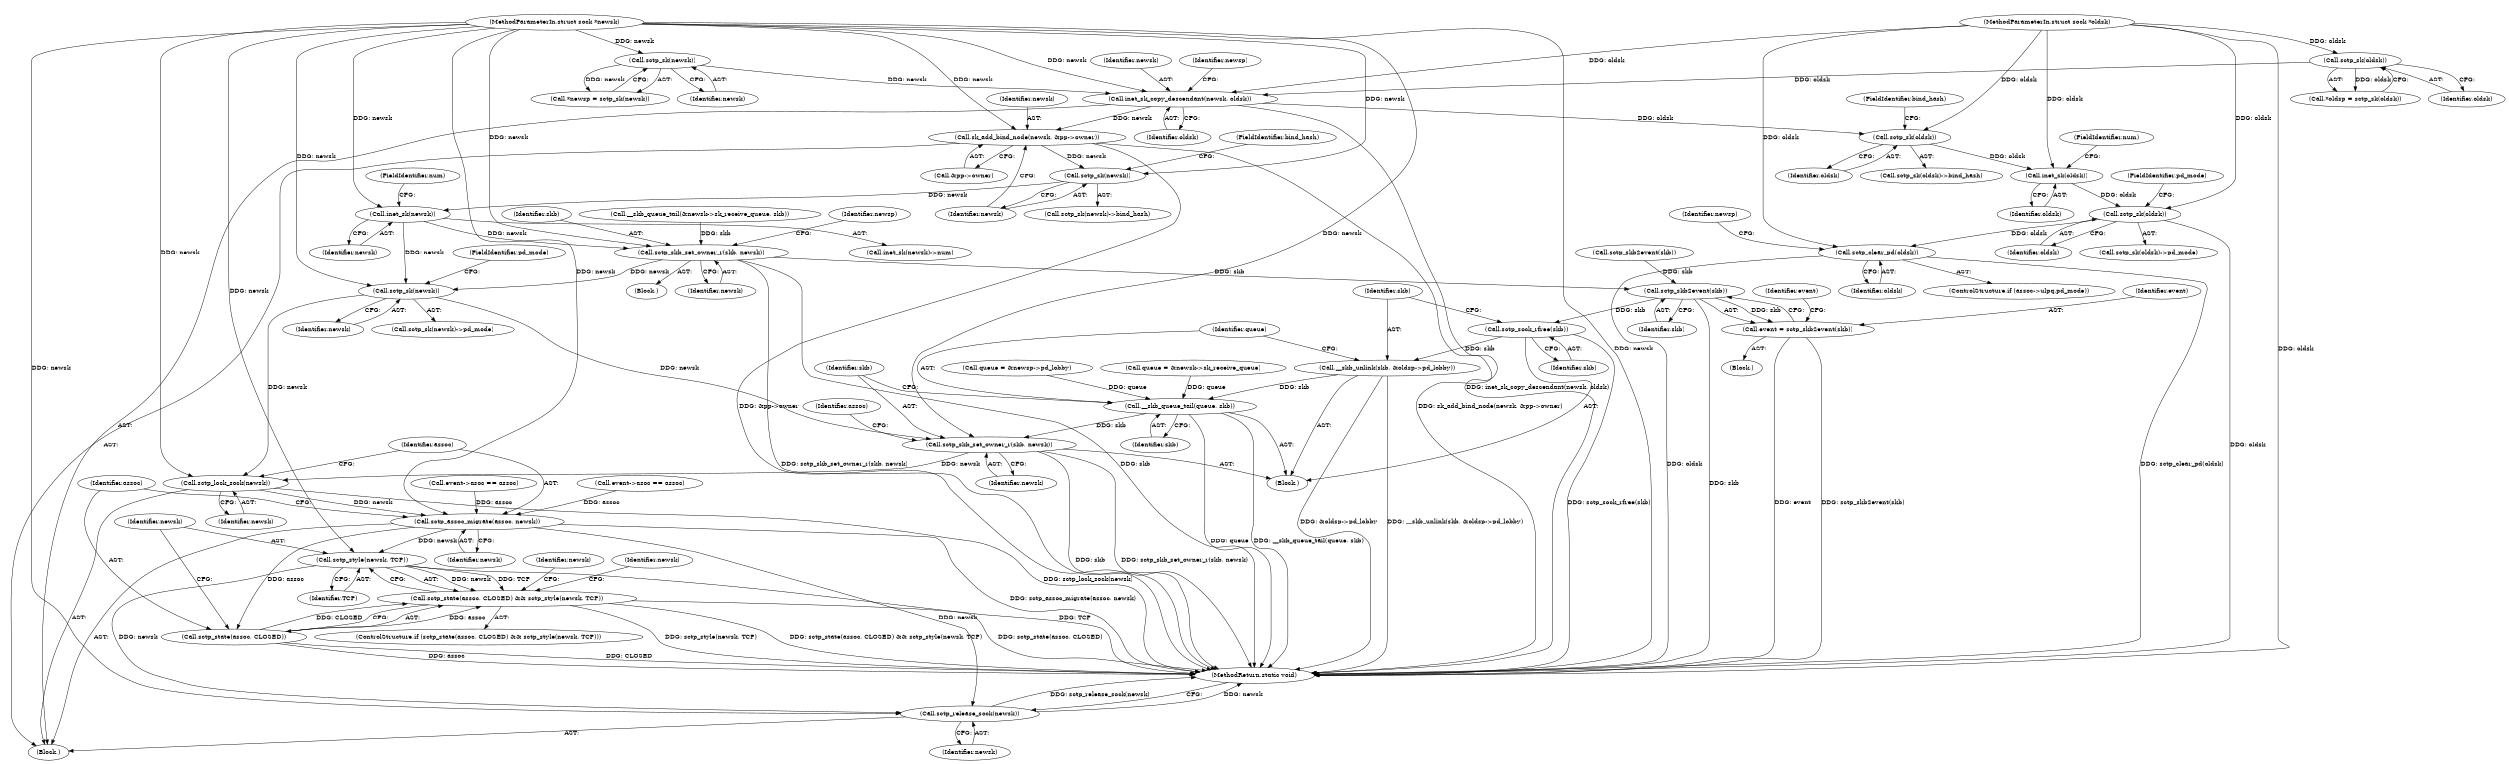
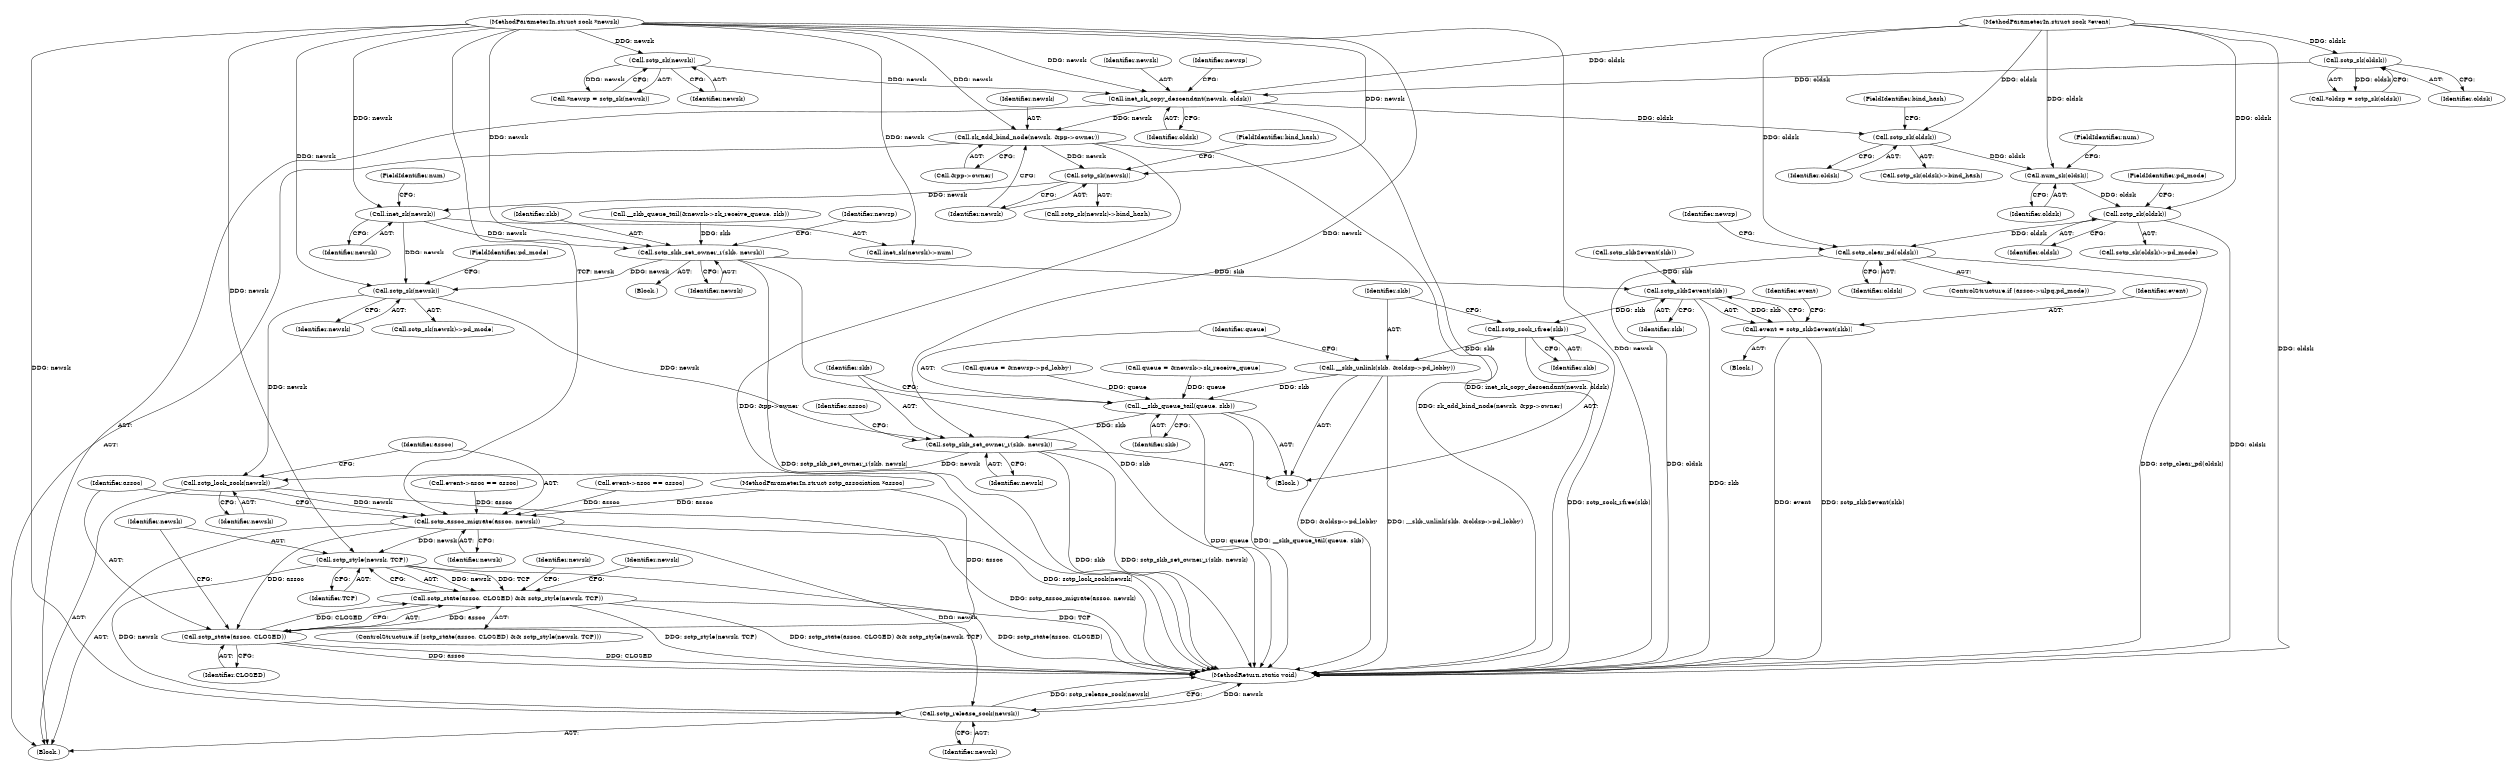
node "(MethodParameterIn,struct sock *oldsk)": label "(MethodParameterIn,struct sock *oldsk)" -> "(MethodParameterIn,struct sock *event)"
edge "(MethodParameterIn,struct sock *newsk)" -> "(Call,sctp_lock_sock(newsk))": now "(MethodParameterIn,struct sock *newsk)" -> "(Call,inet_sk(newsk)->num)"
node "(Call,inet_sk(oldsk))": label "(Call,inet_sk(oldsk))" -> "(Call,num_sk(oldsk))"
edge "(MethodParameterIn,struct sock *newsk)" -> "(Call,sctp_assoc_migrate(assoc, newsk))": label "DDG: newsk" -> "TCP: newsk"
node "(MethodParameterIn,struct sctp_association *assoc)": added
node "(Identifier,CLOSED)": added
